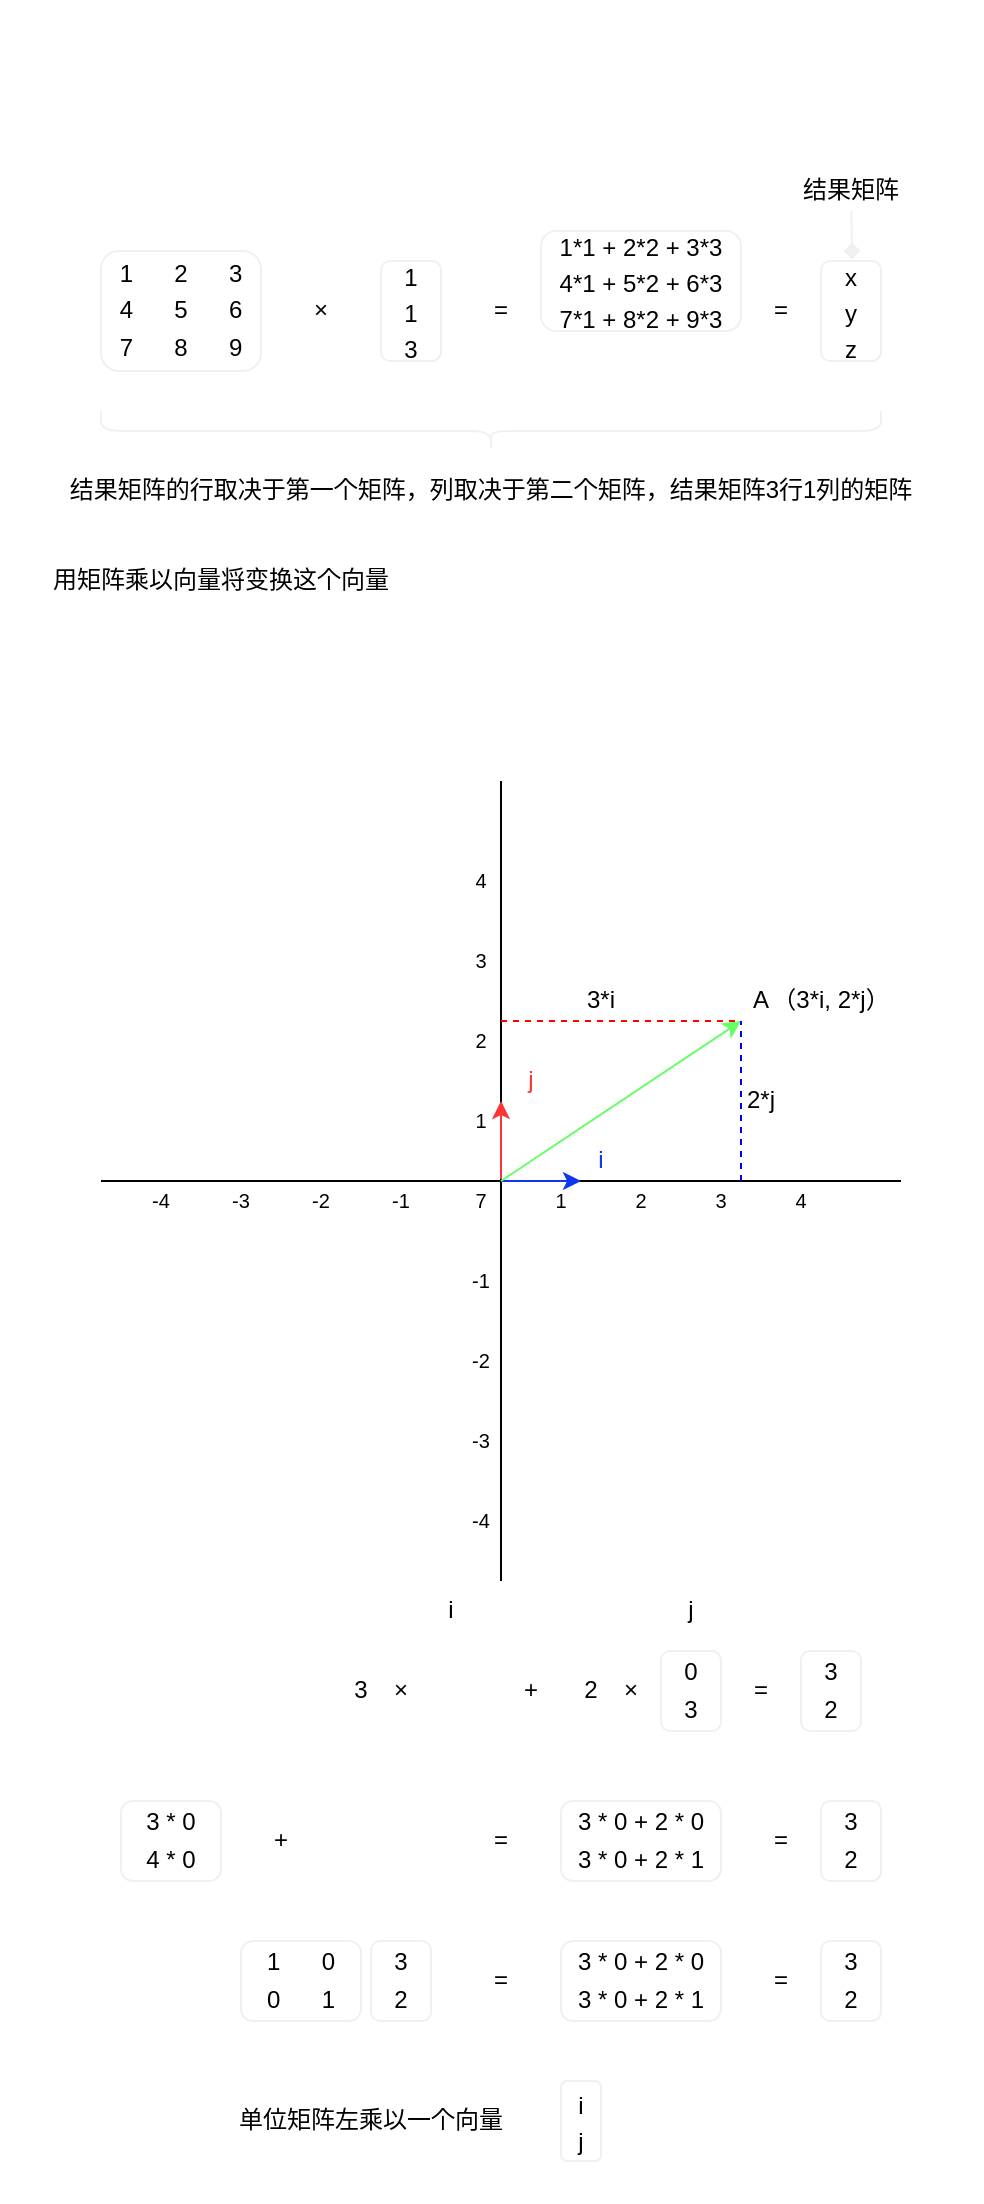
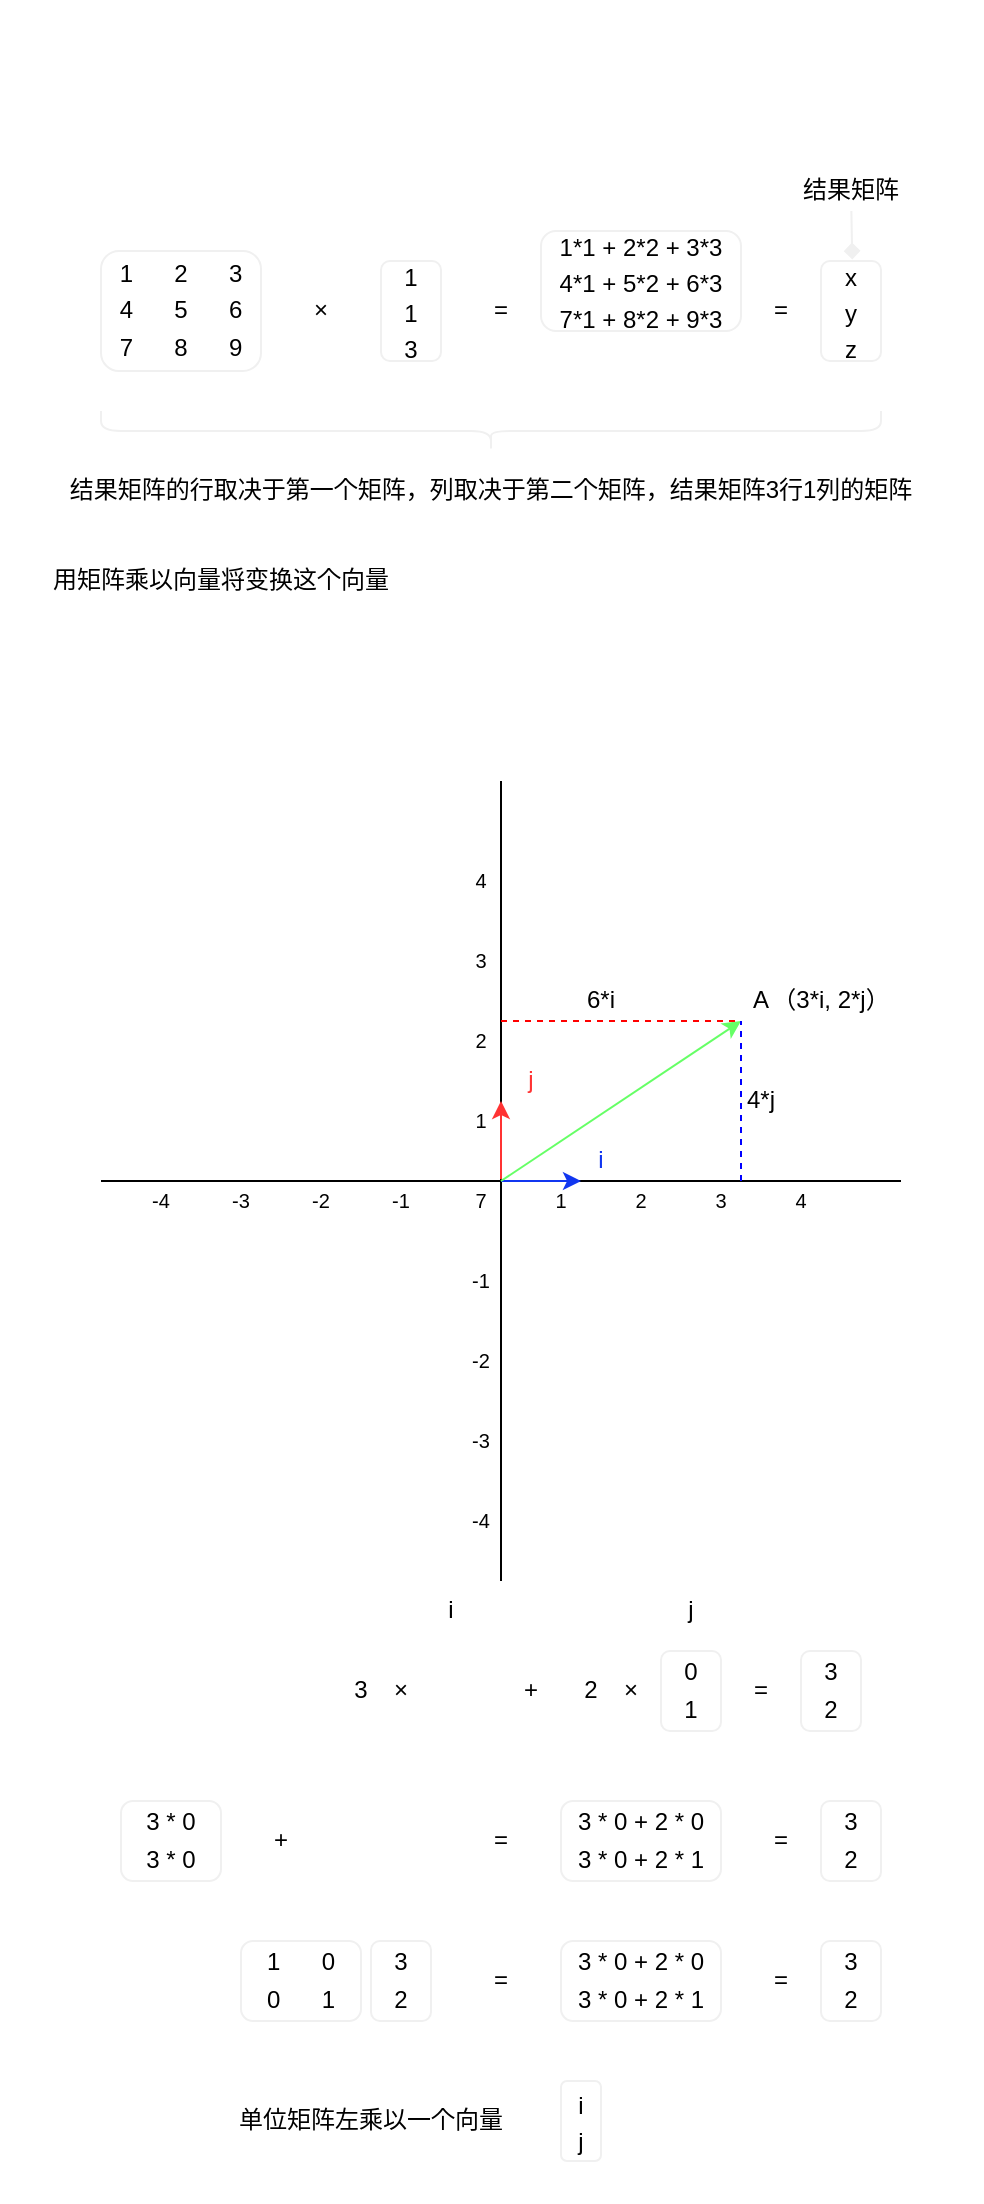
node "3*i": label "3*i" -> "6*i"
node "2*j": label "2*j" -> "4*j"
node "0 3": label "0 3" -> "0 1"
node "3 * 0 4 * 0": label "3 * 0 4 * 0" -> "3 * 0 3 * 0"
